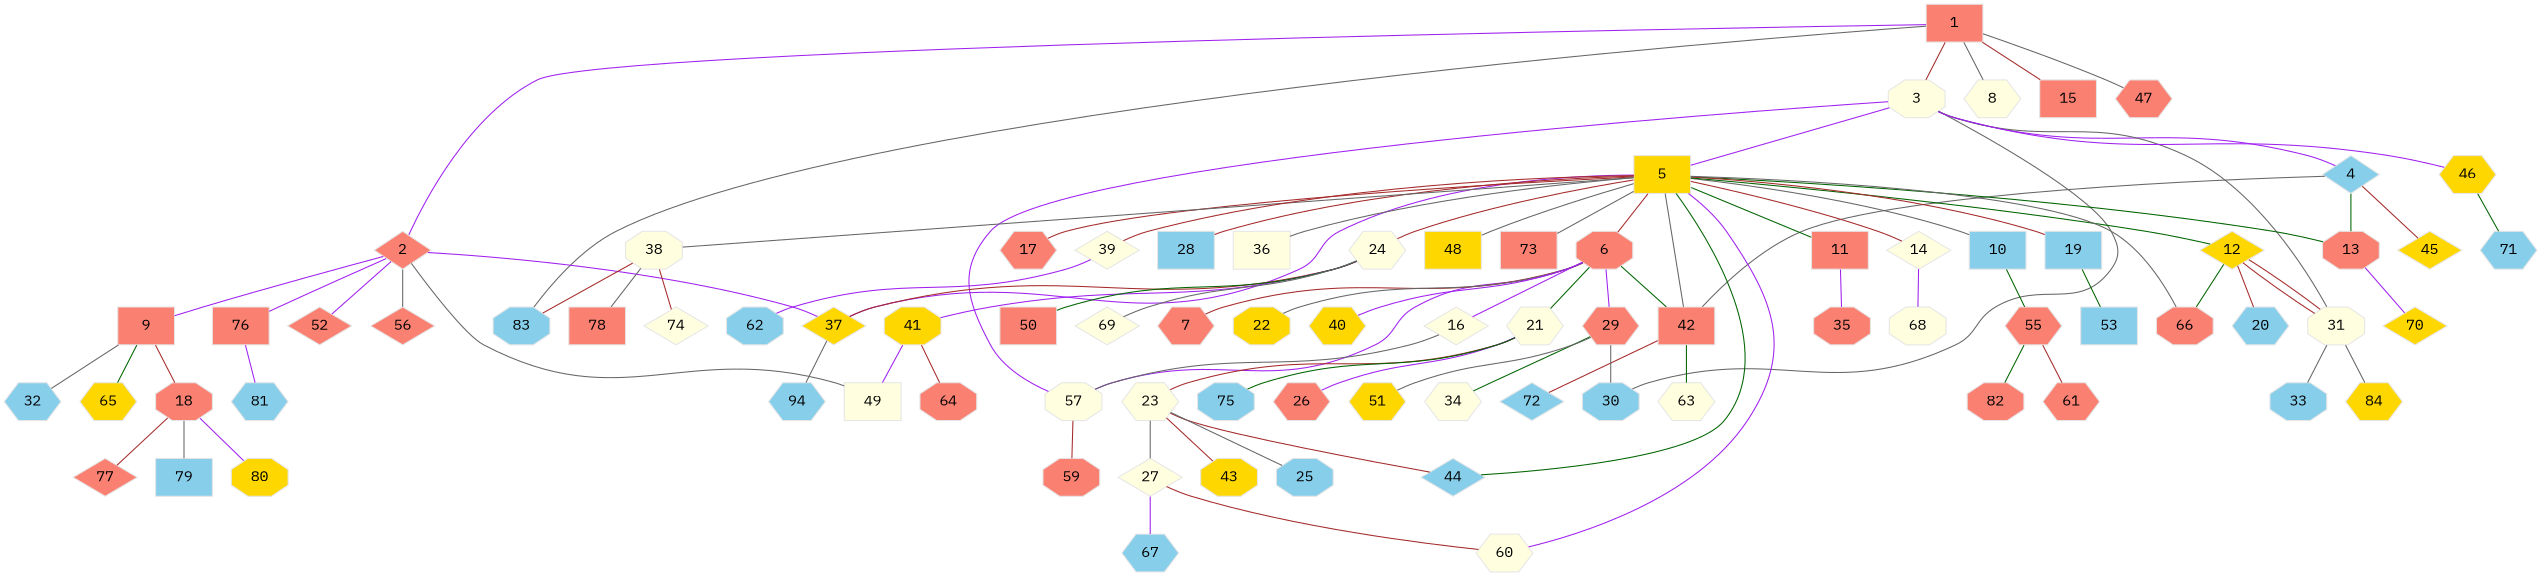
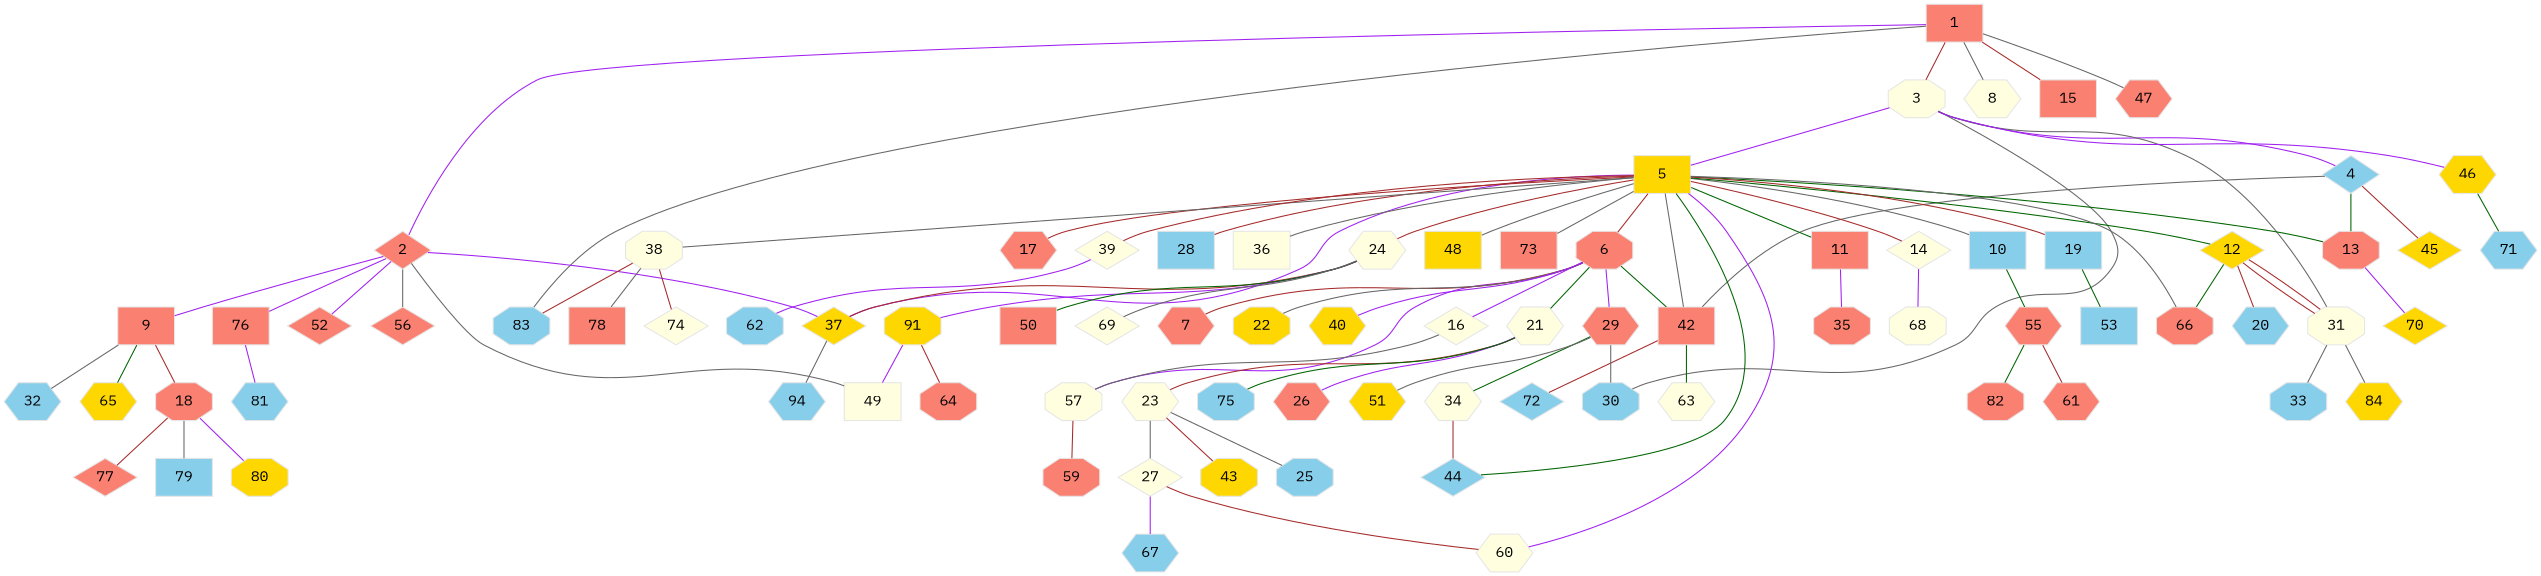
edge "3" -- "57": removed
node "41": label "41" -> "91"
edge "23" -- "44": now "34" -- "44"
